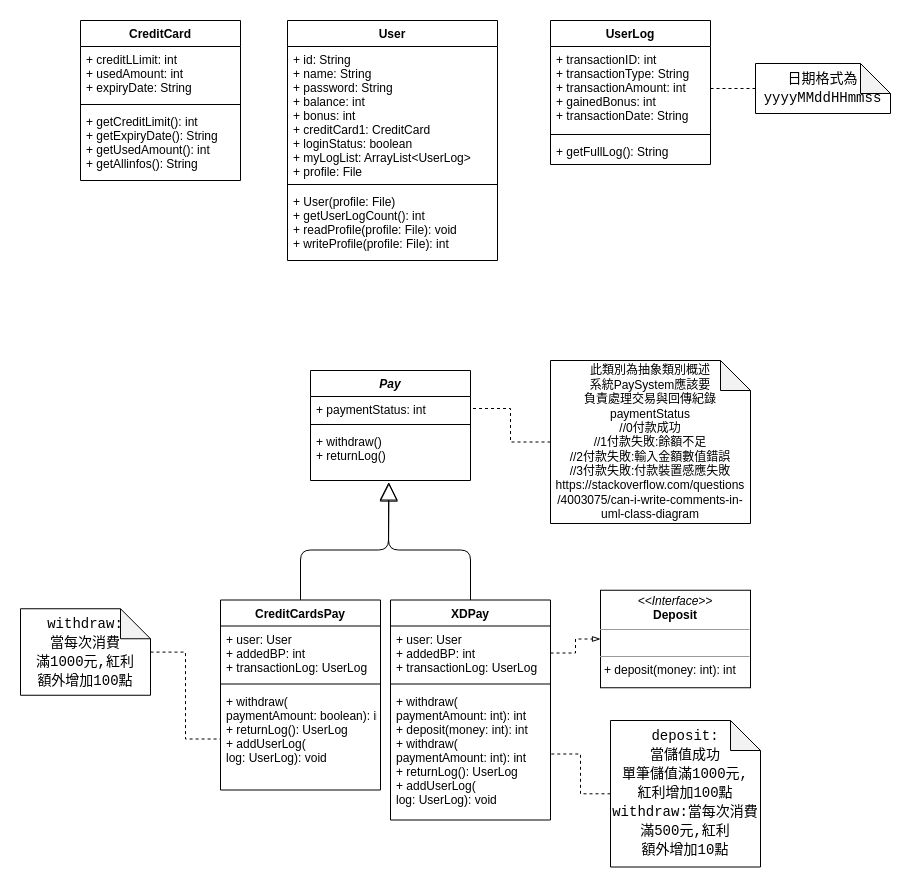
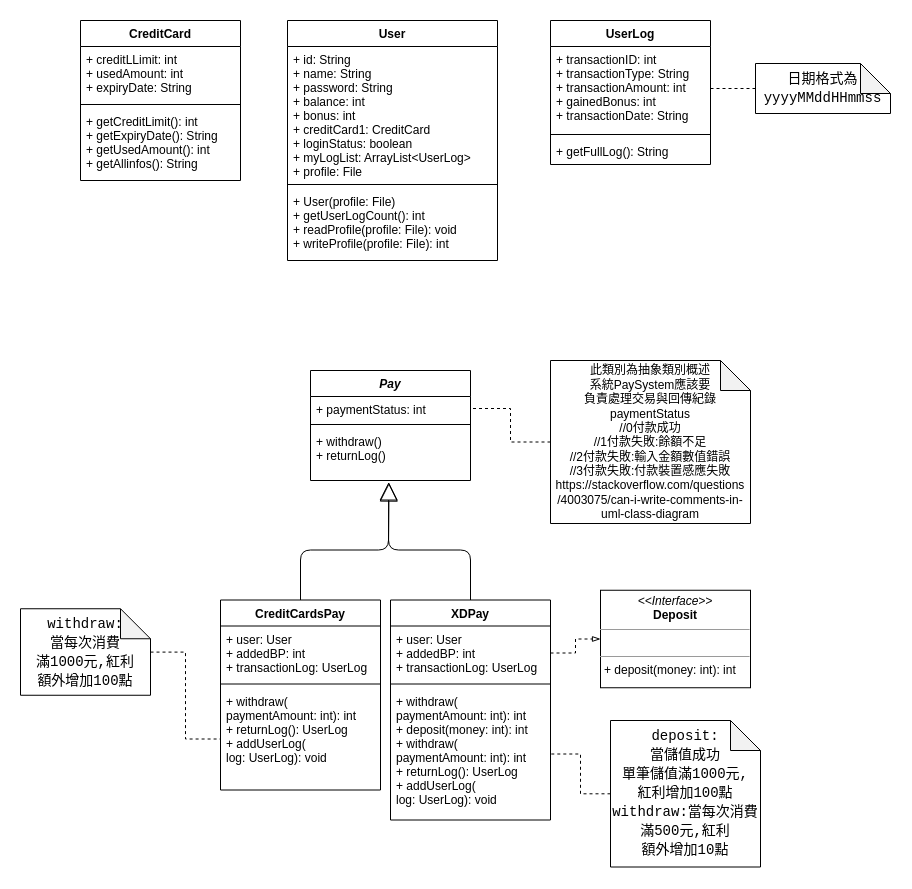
node "+ withdraw( paymentAmount: boolean): int + returnLog(): UserLog + addUserLog( log: UserLog): void": label "+ withdraw( paymentAmount: boolean): int + returnLog(): UserLog + addUserLog( log: UserLog): void" -> "+ withdraw( paymentAmount: int): int + returnLog(): UserLog + addUserLog( log: UserLog): void"
